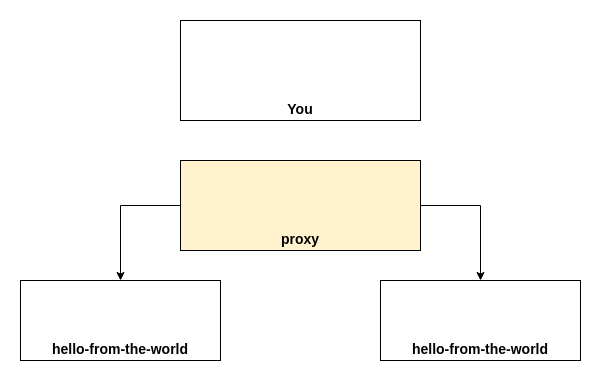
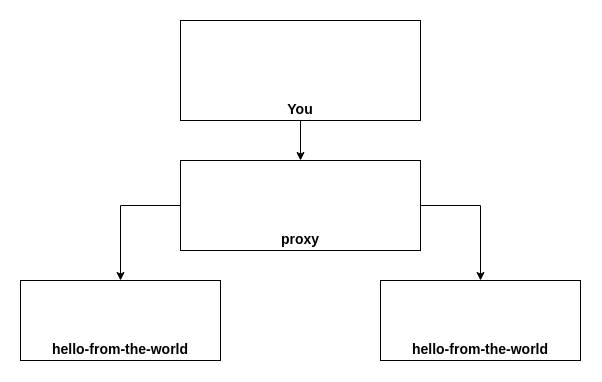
edge "You" -> "proxy": added
node "proxy": fillcolor #fff2cc -> #ffffff
